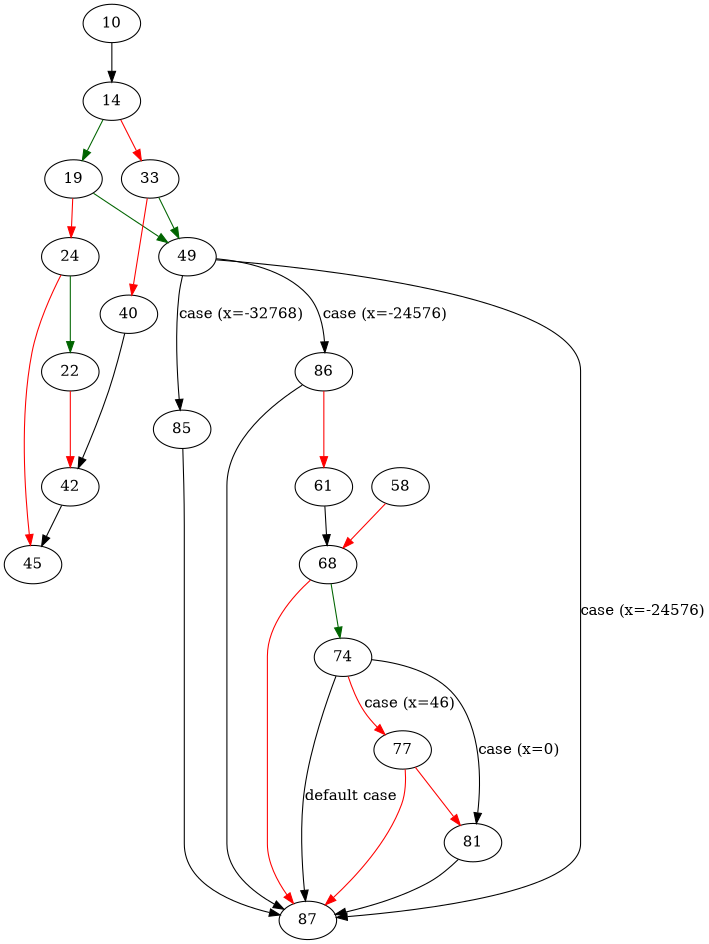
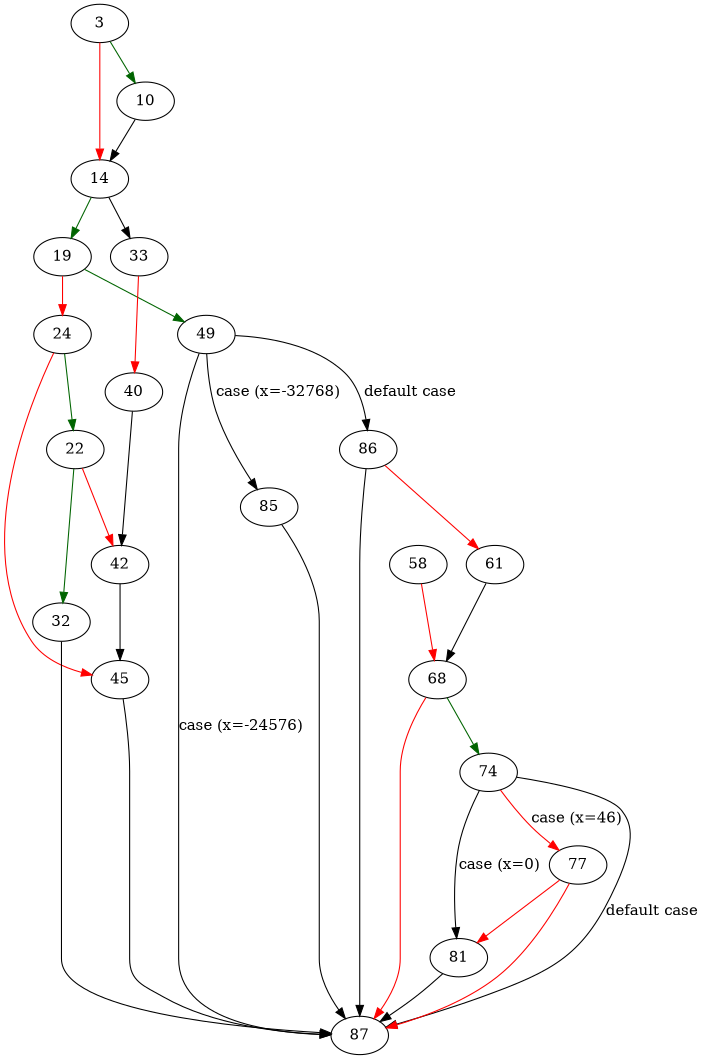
node "3": added
edge "14" -> "33": color red -> black
edge "33" -> "49": removed
edge "49" -> "86": label "case (x=-24576)" -> "default case"
node "32": added
edge "45" -> "87": added
